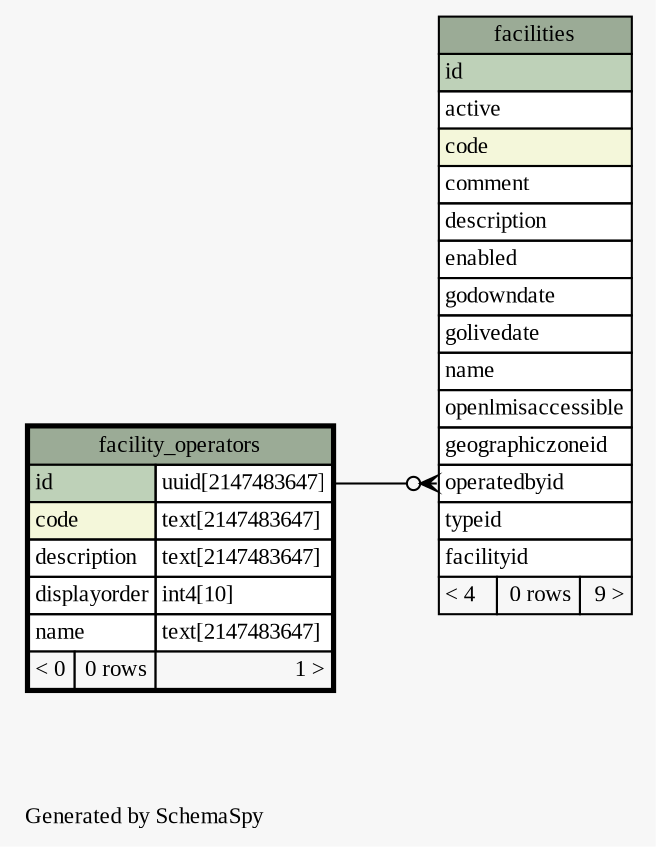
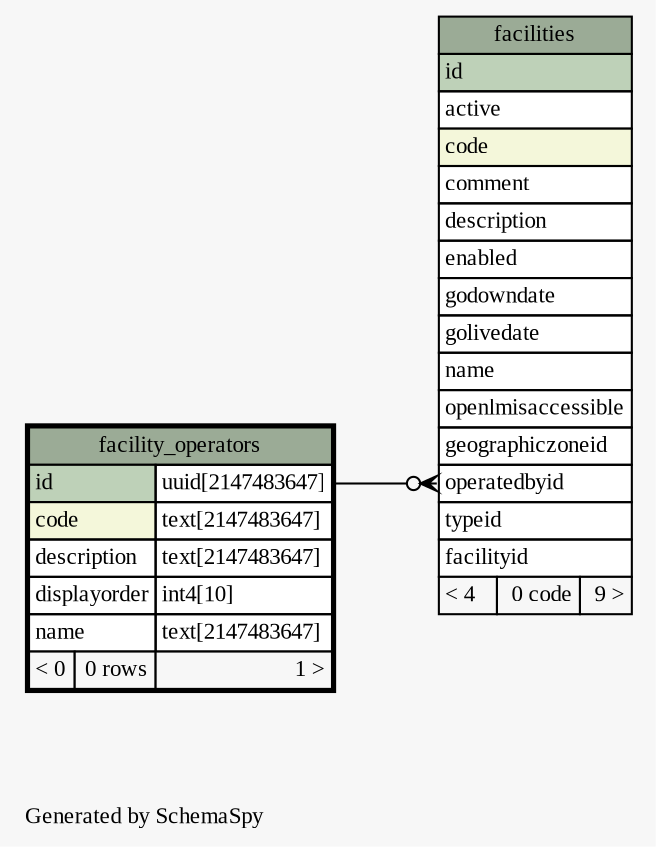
node "facilities": text "0 rows" -> "0 code"
